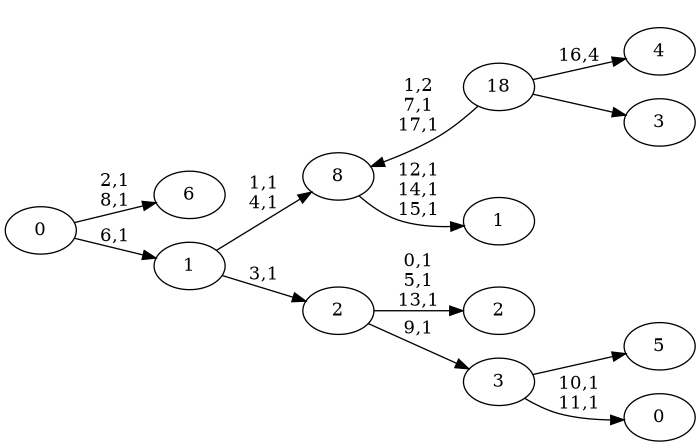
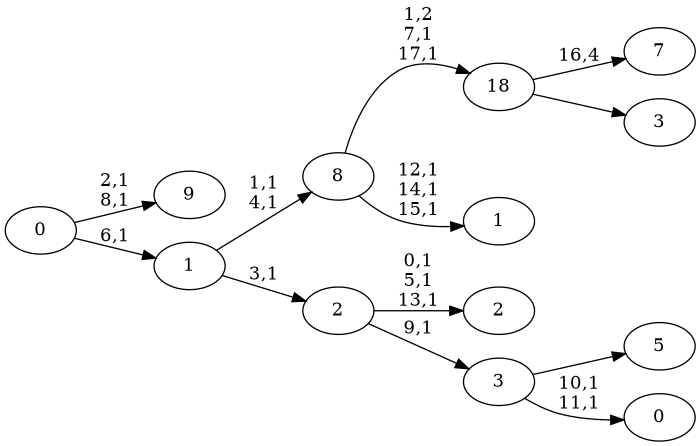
node "4": label "4" -> "7"
edge "18" -> "8": reversed
node "6": label "6" -> "9"
